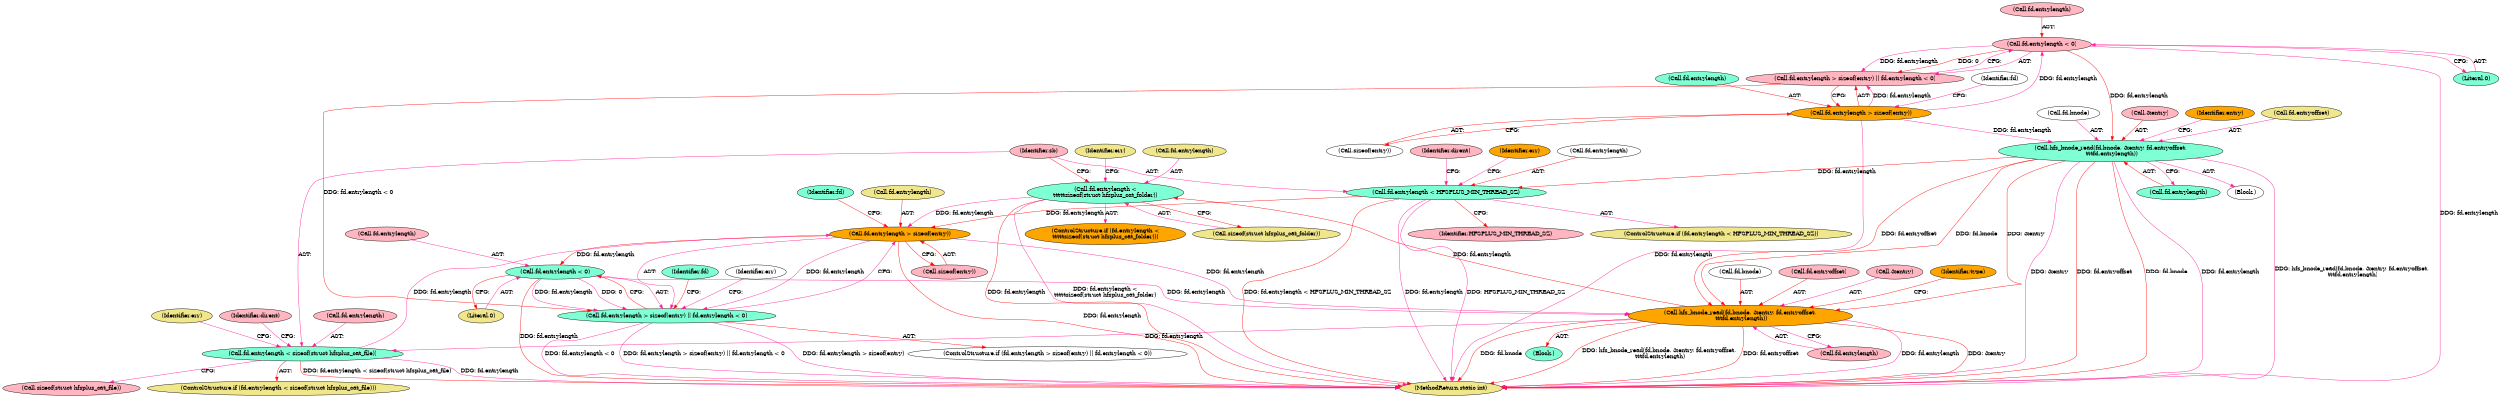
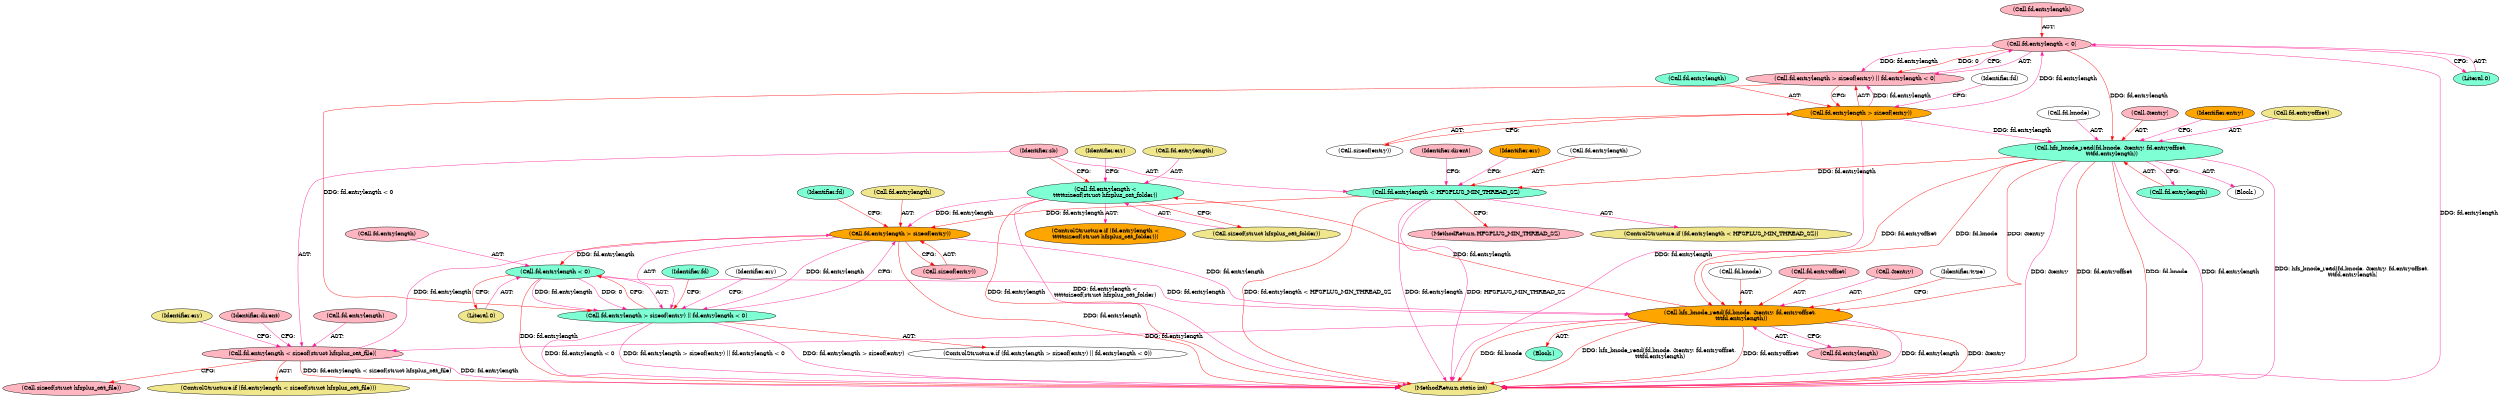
node "(Identifier,HFSPLUS_MIN_THREAD_SZ)": label "(Identifier,HFSPLUS_MIN_THREAD_SZ)" -> "(MethodReturn,HFSPLUS_MIN_THREAD_SZ)"
node "(Identifier,type)": fillcolor orange -> white
node "(Call,fd.entrylength < sizeof(struct hfsplus_cat_file))": fillcolor aquamarine -> lightpink
edge "(Call,fd.entrylength < sizeof(struct hfsplus_cat_file))" -> "(Call,sizeof(struct hfsplus_cat_file))": color deeppink -> red
